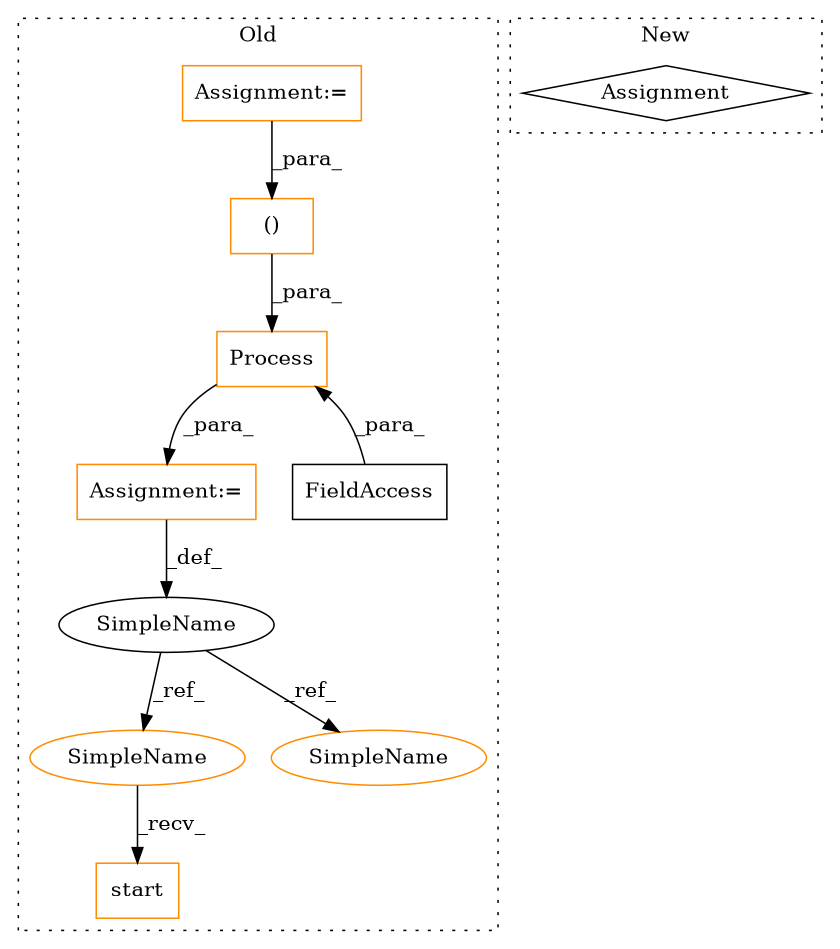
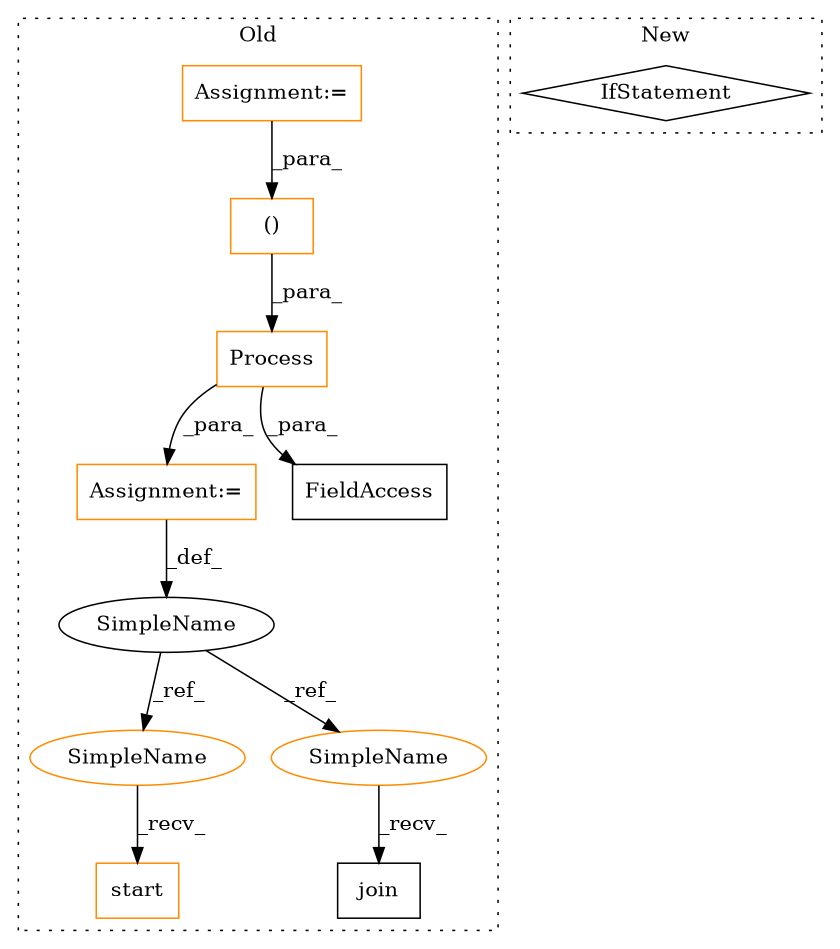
node "Assignment": label "Assignment" -> "IfStatement"
edge "FieldAccess" -> "Process": reversed
node "join": added
